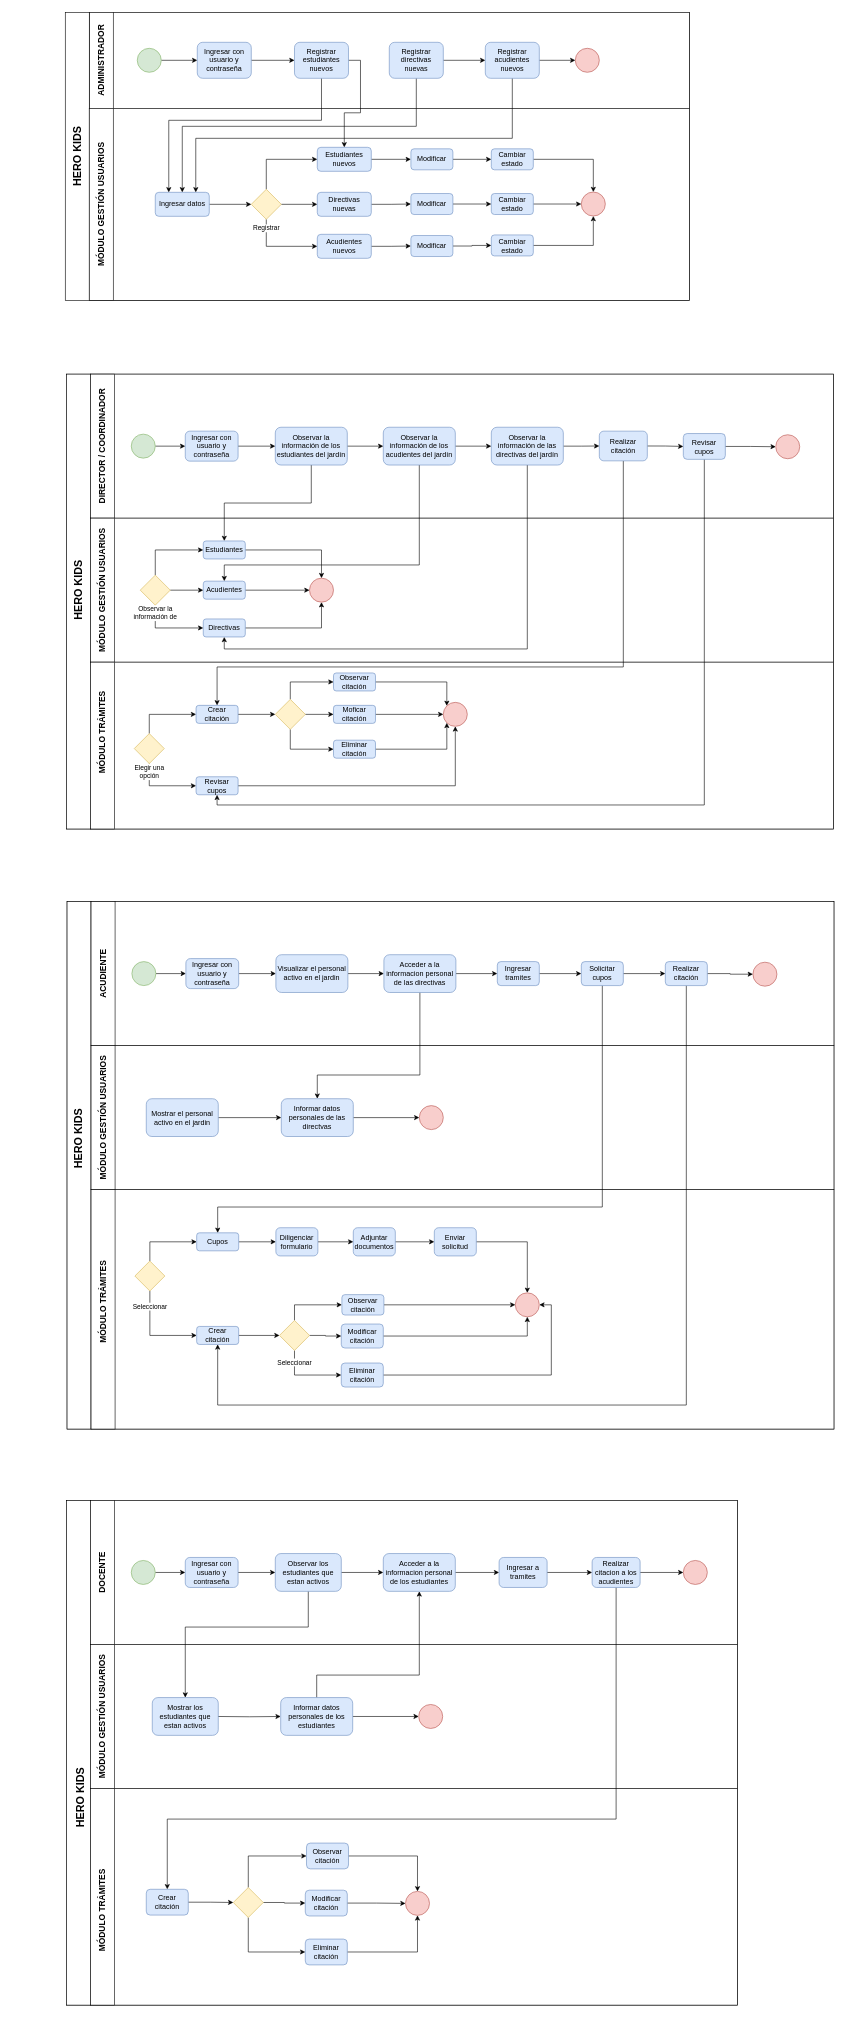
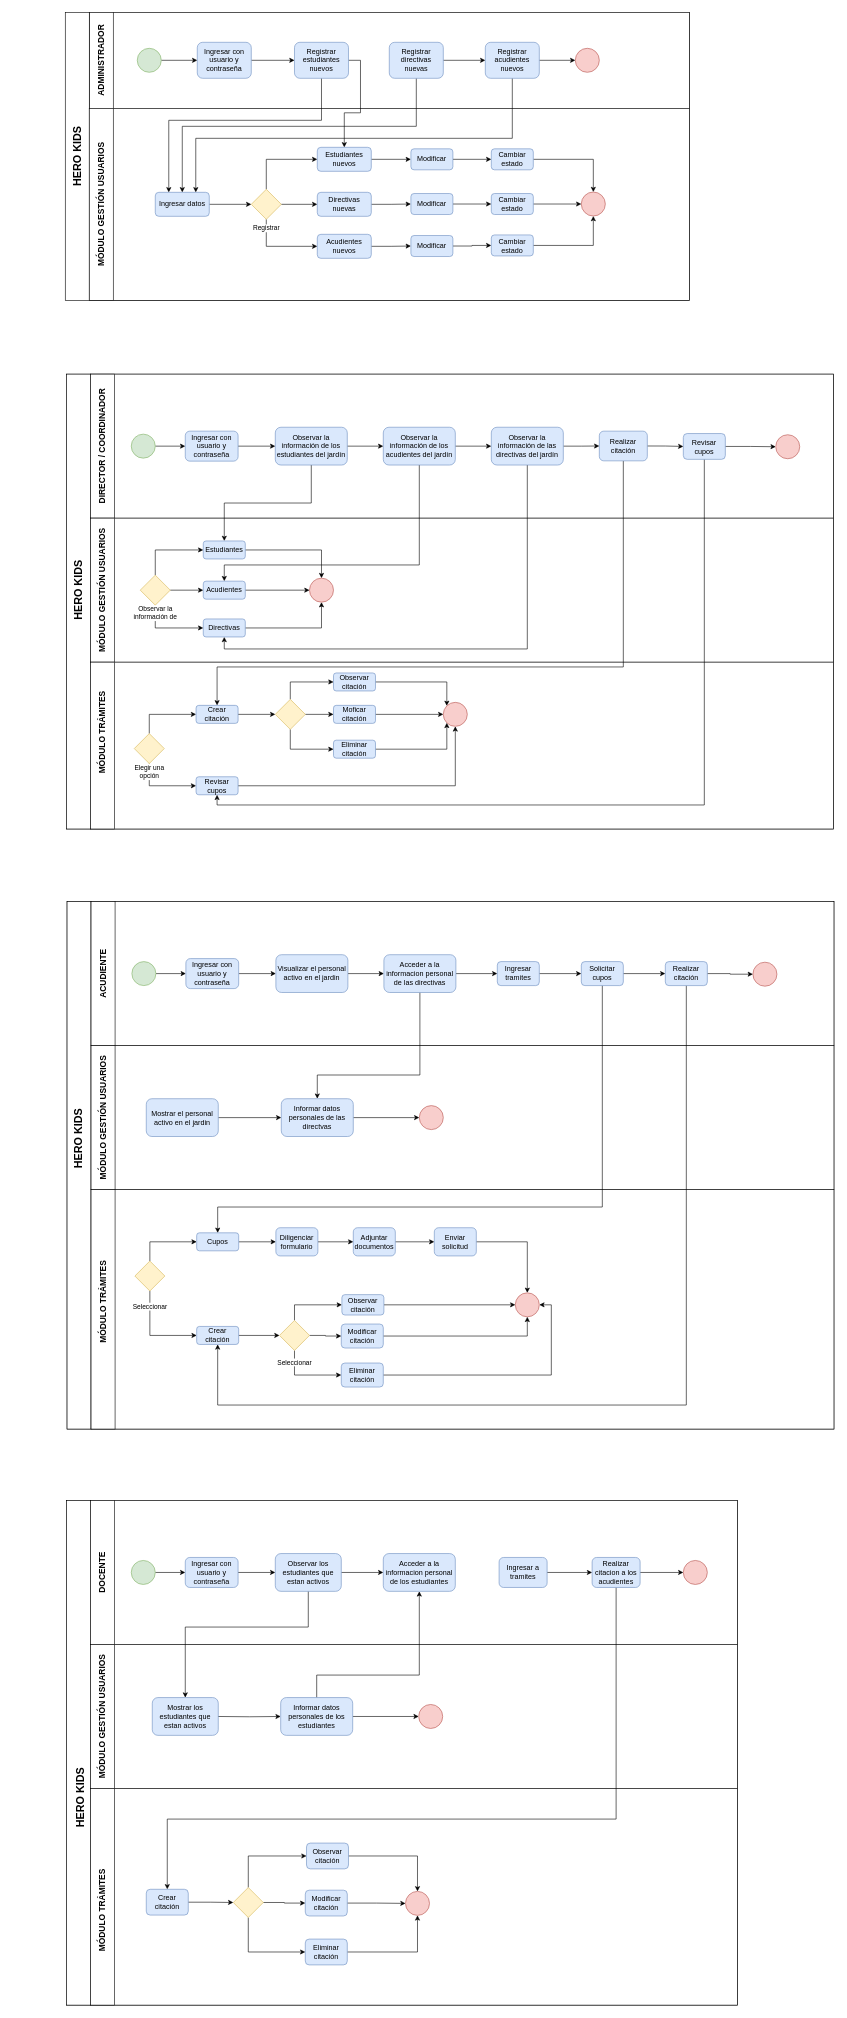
edge "Acceder a la informacion personal de los estudiantes" -> "Ingresar a tramites": removed
